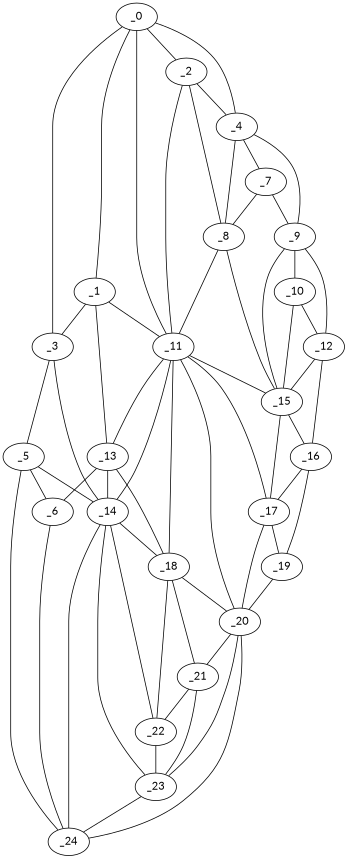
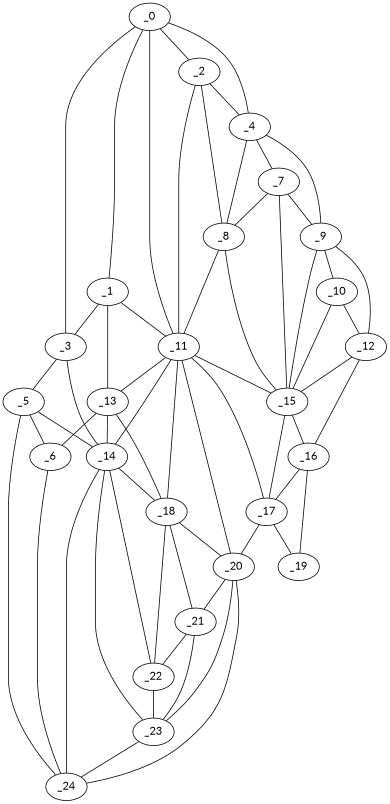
edge "_7" -- "_15": added
edge "_19" -- "_20": removed
